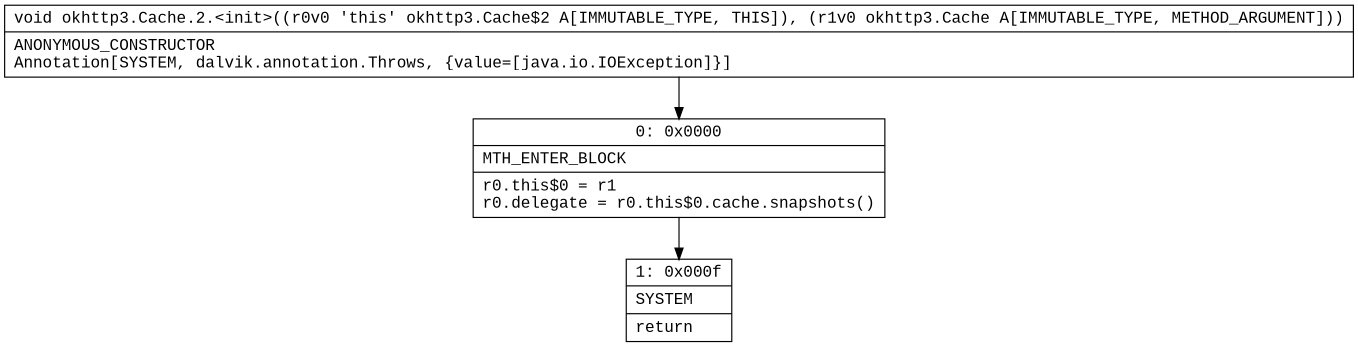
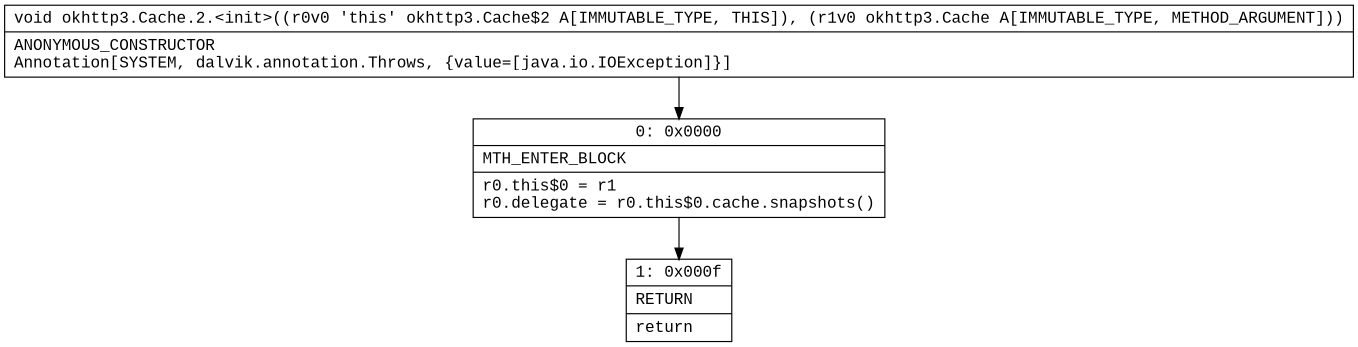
node "1: 0x000f": text "SYSTEM" -> "RETURN"
